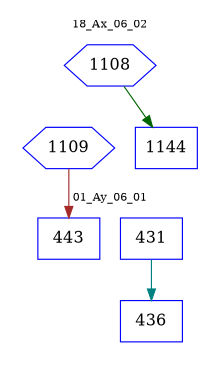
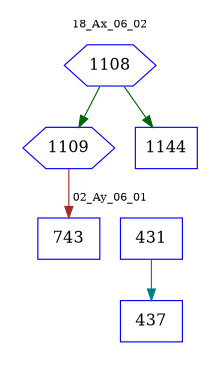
edge "1108" -> "1109": added
cluster "01_Ay_06_01": label "01_Ay_06_01" -> "02_Ay_06_01"
node "443": label "443" -> "743"
node "436": label "436" -> "437"
